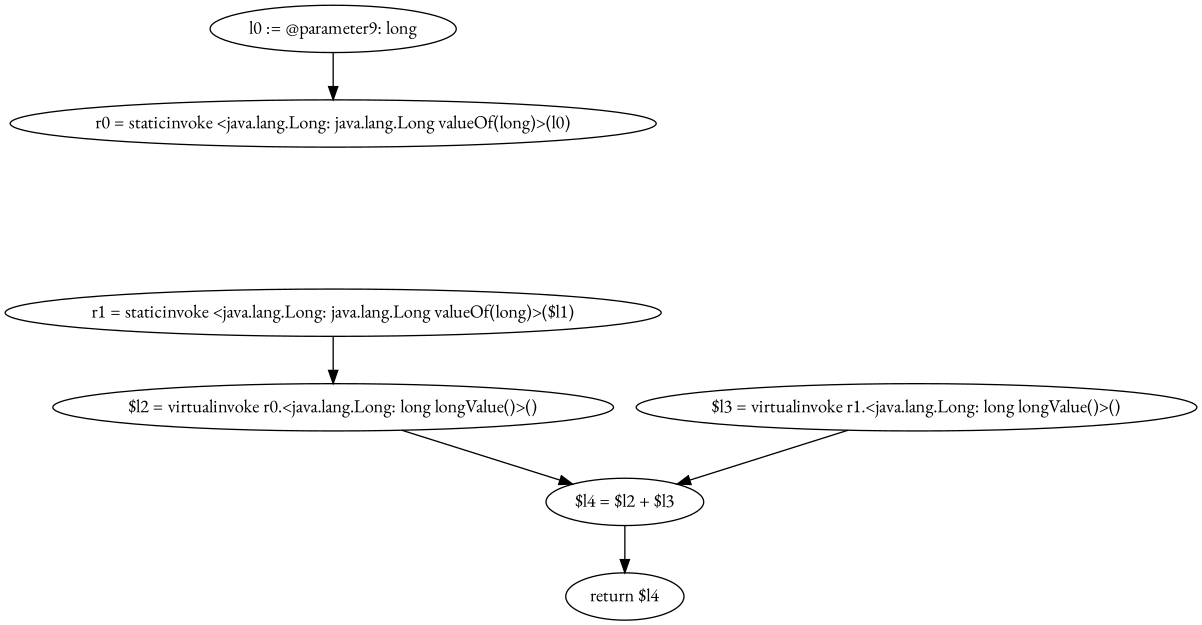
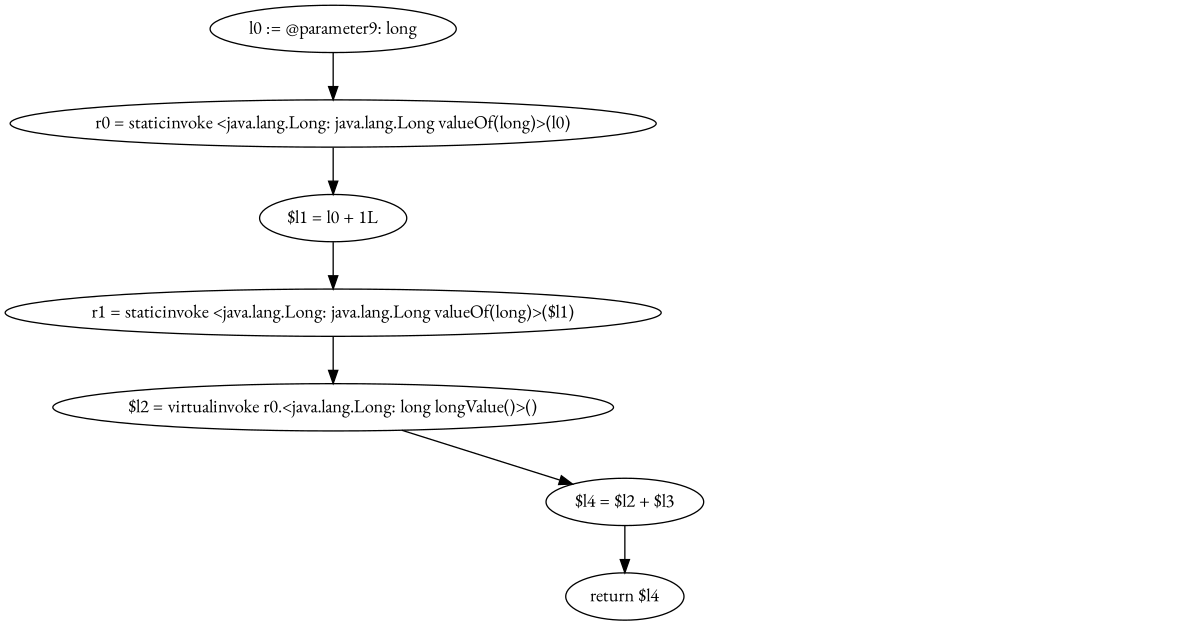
node "$l1 = l0 + 1L": added
node "$l3 = virtualinvoke r1.<java.lang.Long: long longValue()>()": removed
